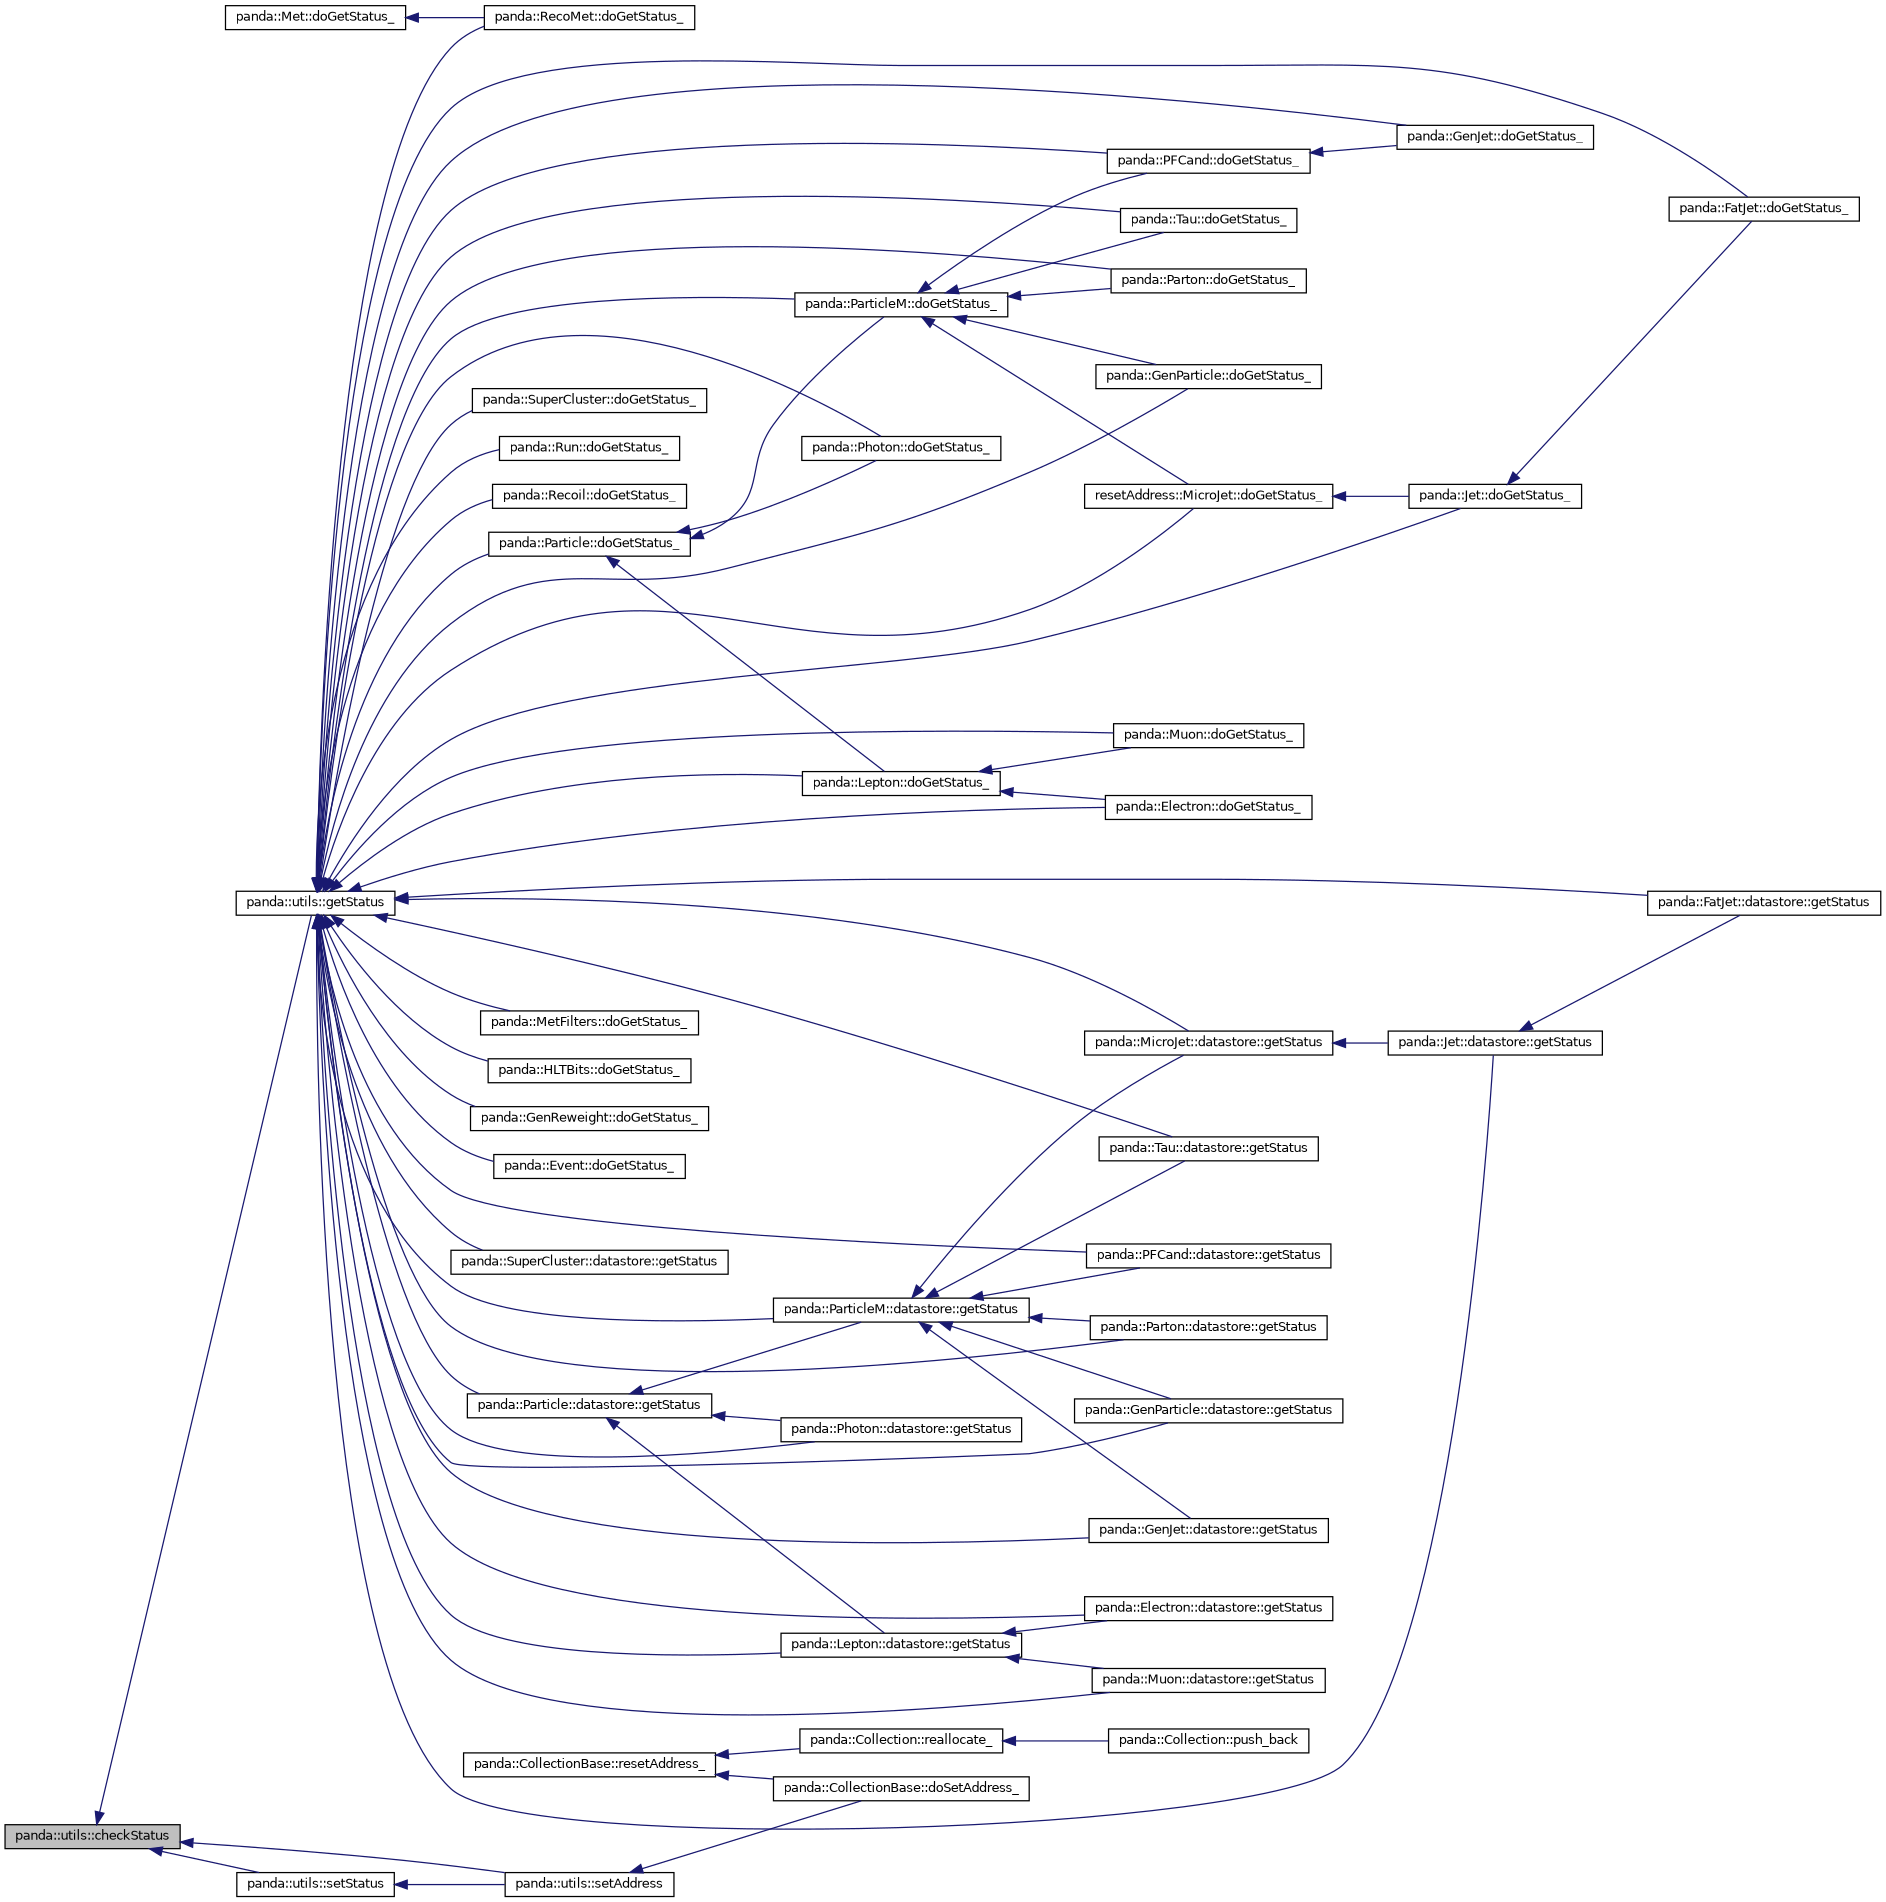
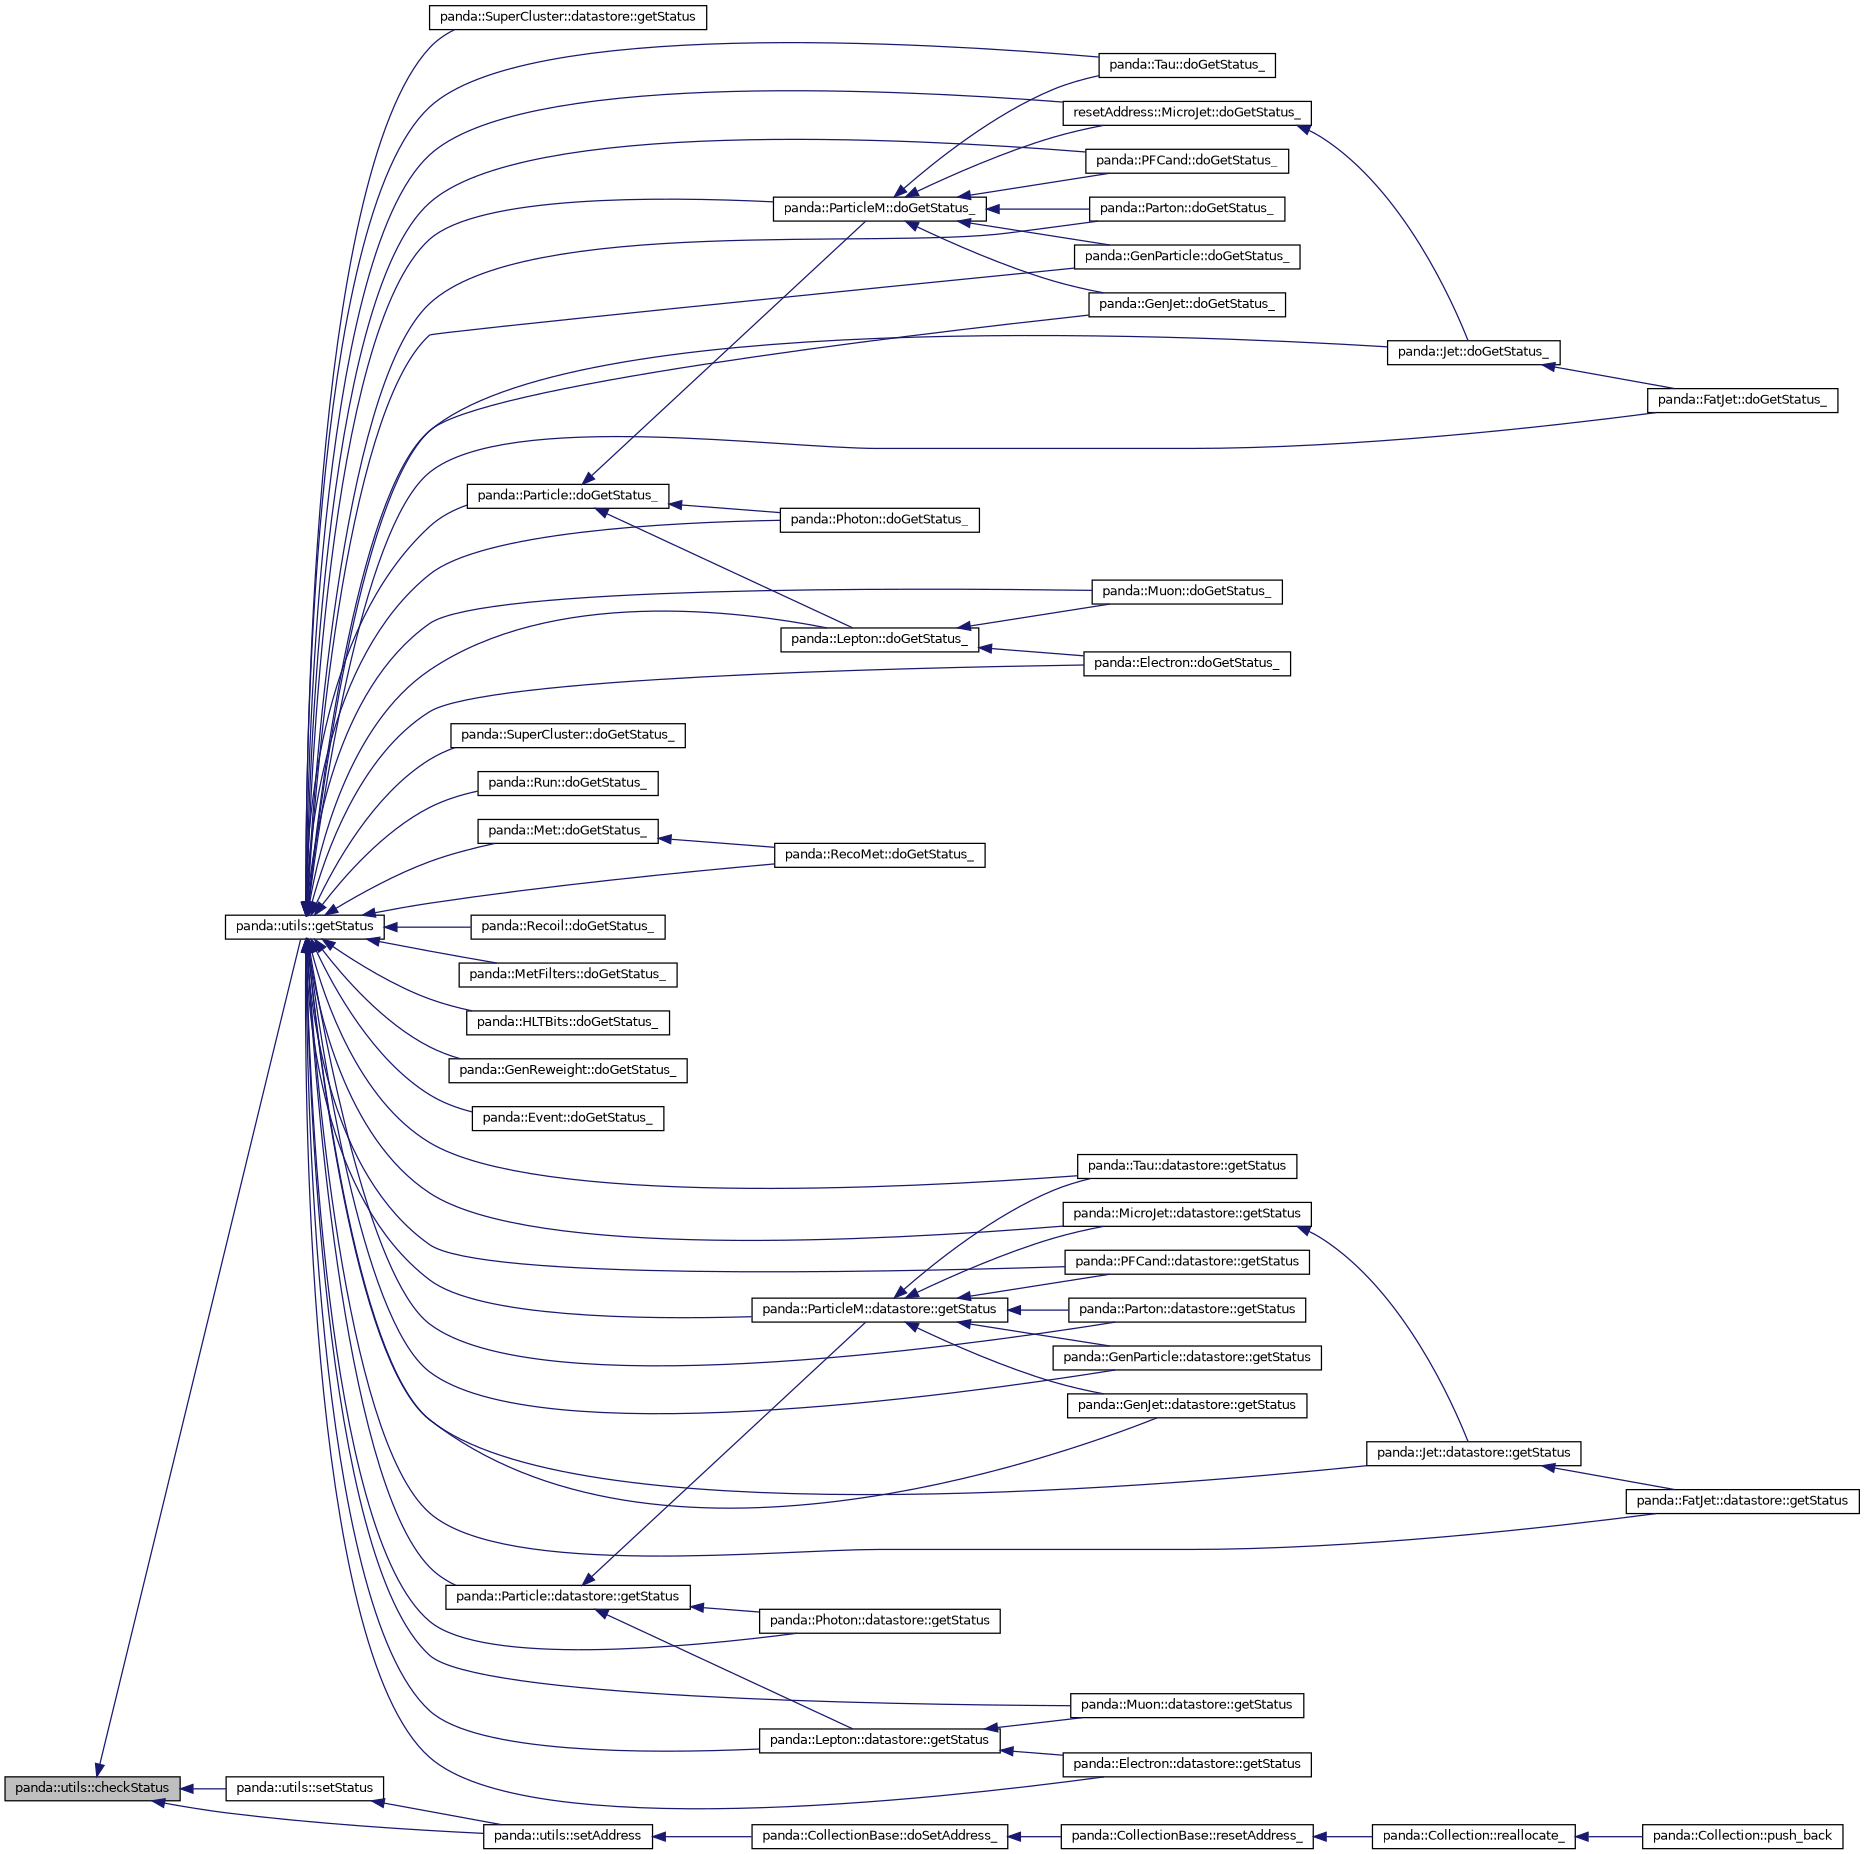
edge "panda::GenJet::doGetStatus_" -> "panda::PFCand::doGetStatus_": now "panda::GenJet::doGetStatus_" -> "panda::ParticleM::doGetStatus_"
edge "panda::Met::doGetStatus_" -> "panda::utils::getStatus": added
edge "panda::CollectionBase::doSetAddress_" -> "panda::CollectionBase::resetAddress_": reversed
